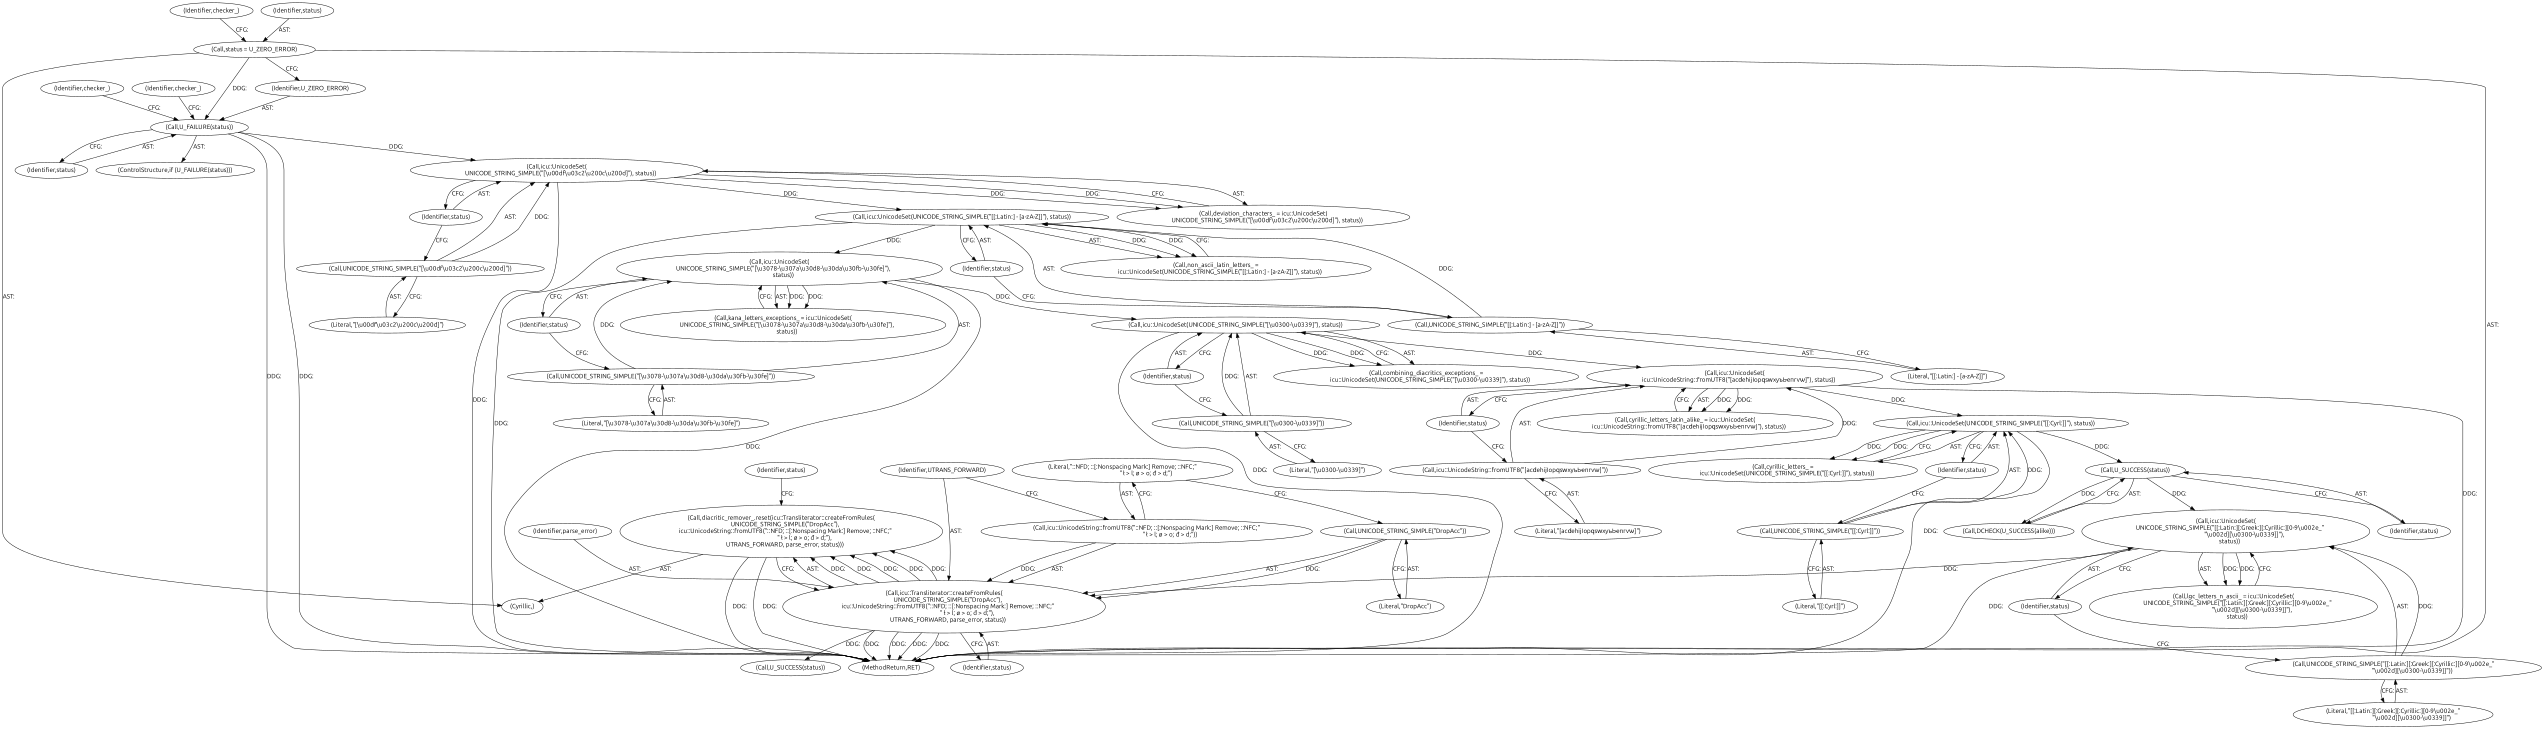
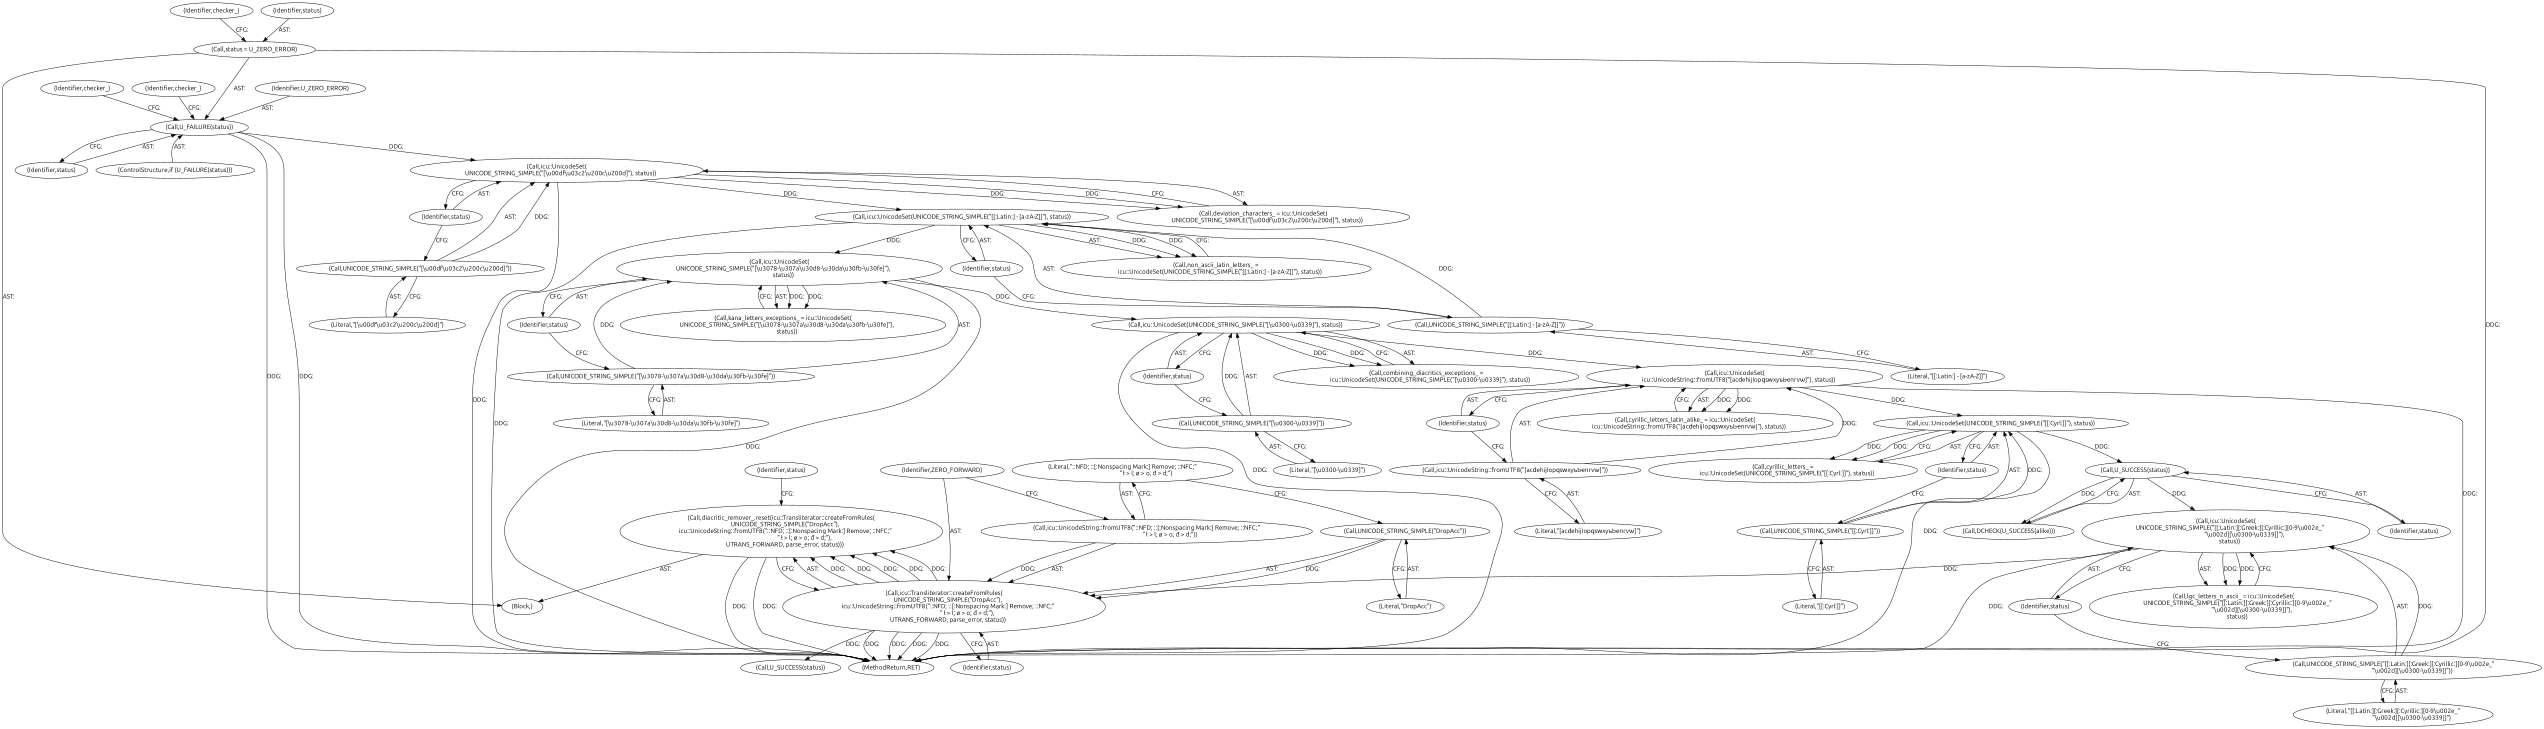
edge "(Call,status = U_ZERO_ERROR)" -> "(Identifier,U_ZERO_ERROR)": removed, label "CFG:"
edge "(Call,status = U_ZERO_ERROR)" -> "(Call,U_FAILURE(status))": label "DDG: " -> "AST: "
edge "(Call,U_FAILURE(status))" -> "(ControlStructure,if (U_FAILURE(status)))": reversed
edge "(Call,status = U_ZERO_ERROR)" -> "(MethodReturn,RET)": label "AST: " -> "DDG: "
node "(Identifier,UTRANS_FORWARD)": label "(Identifier,UTRANS_FORWARD)" -> "(Identifier,ZERO_FORWARD)"
node "(Identifier,parse_error)": removed
node "(Cyrillic,)": label "(Cyrillic,)" -> "(Block,)"
